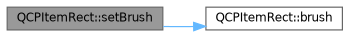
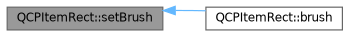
edge "QCPItemRect::setBrush" -> "QCPItemRect::brush": reversed
